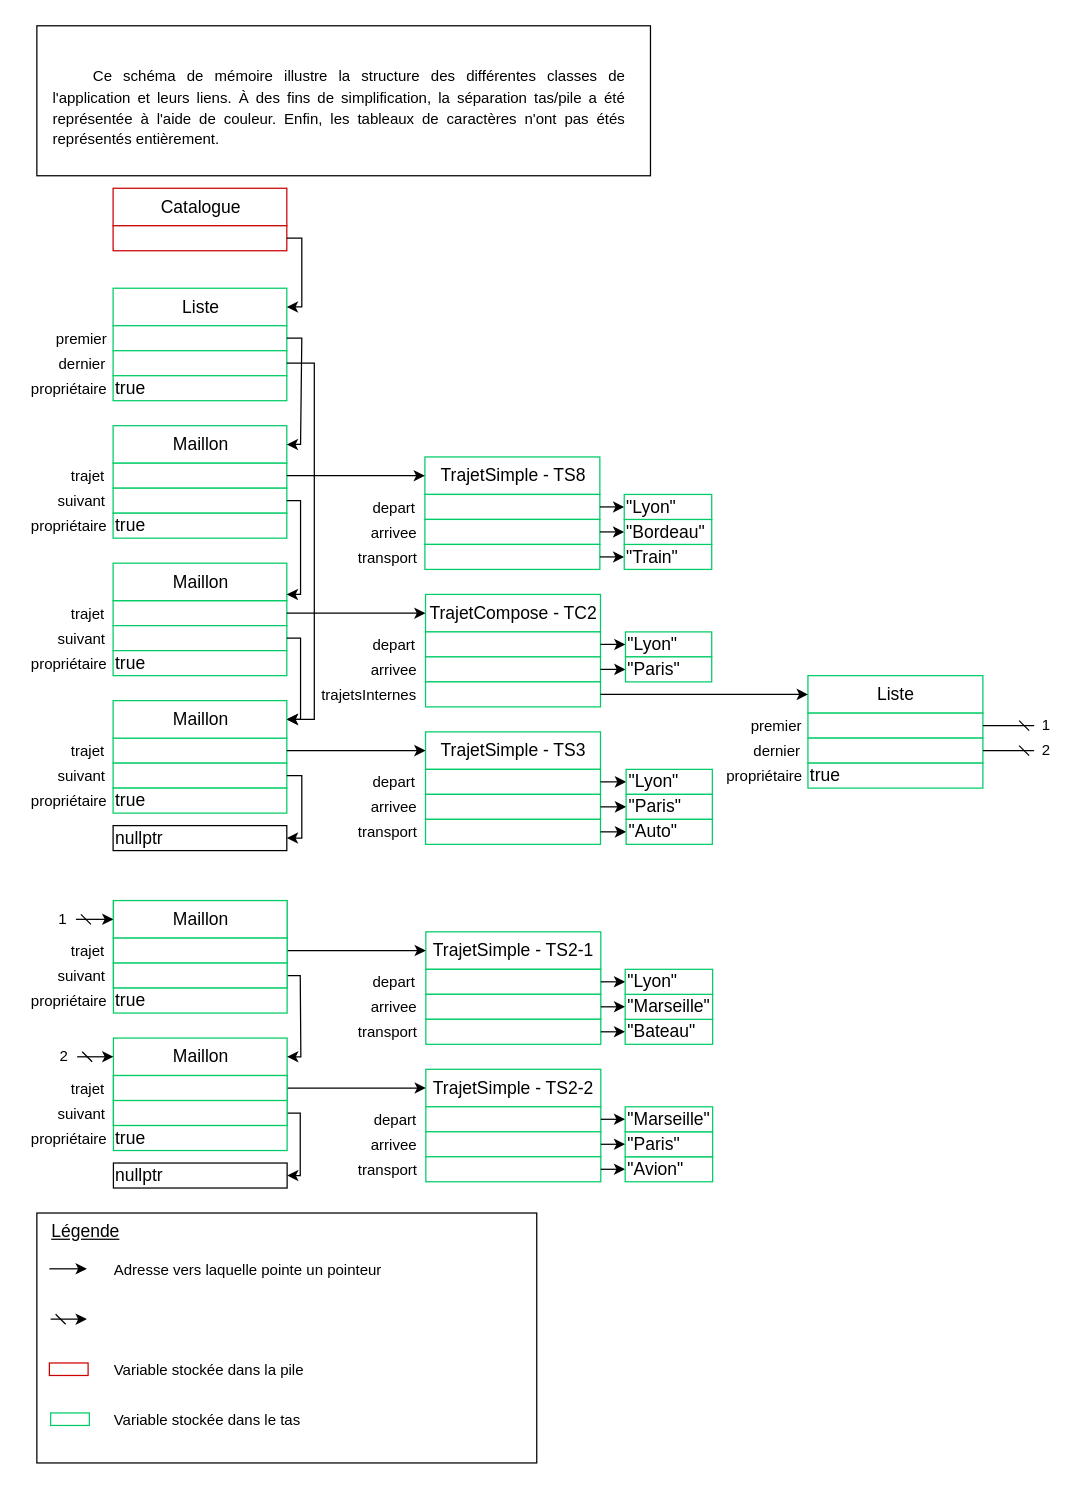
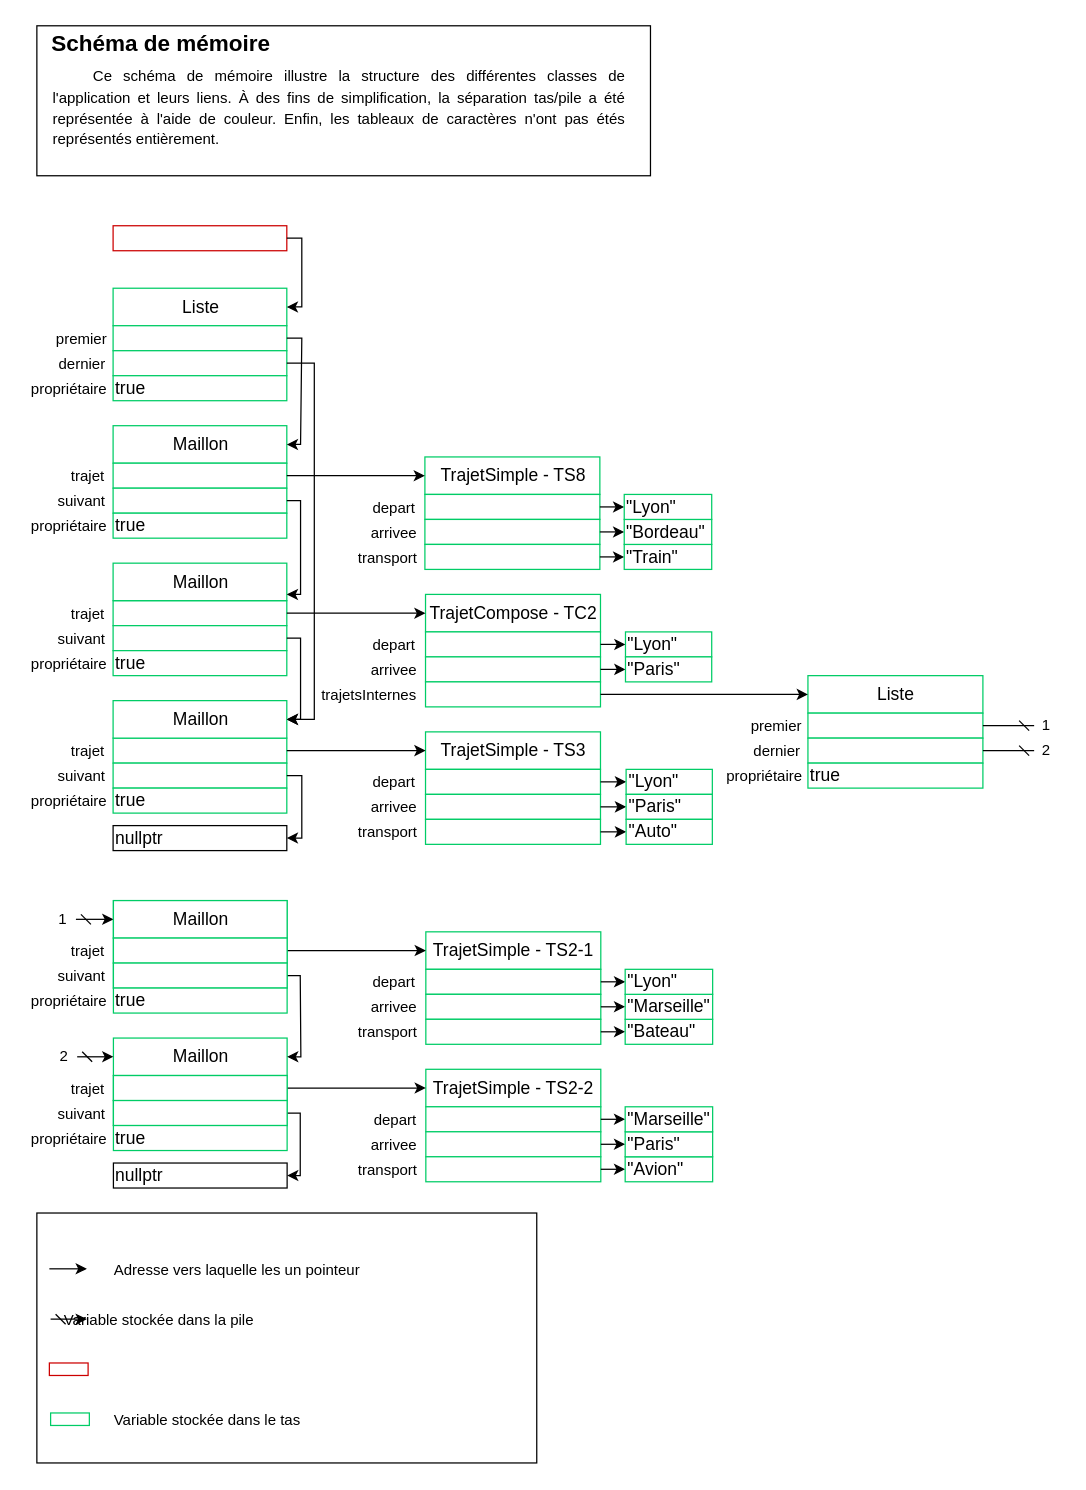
node "Schéma de mémoire": added
node "Catalogue": removed
node "Légende": removed
node "Adresse vers laquelle pointe un pointeur": label "Adresse vers laquelle pointe un pointeur" -> "Adresse vers laquelle les un pointeur"
node "Variable stockée dans la pile": moved (318, 1369) -> (268, 1319)
